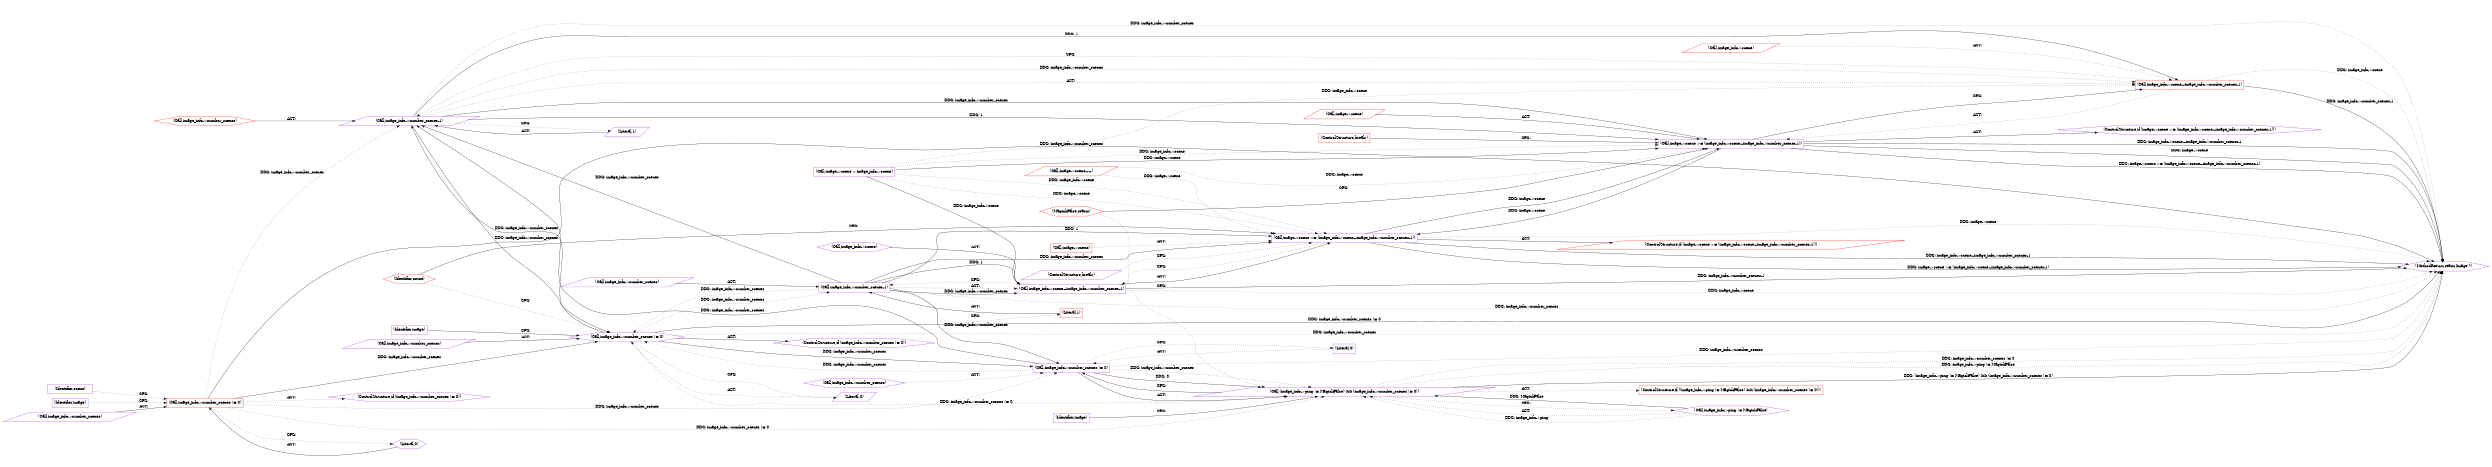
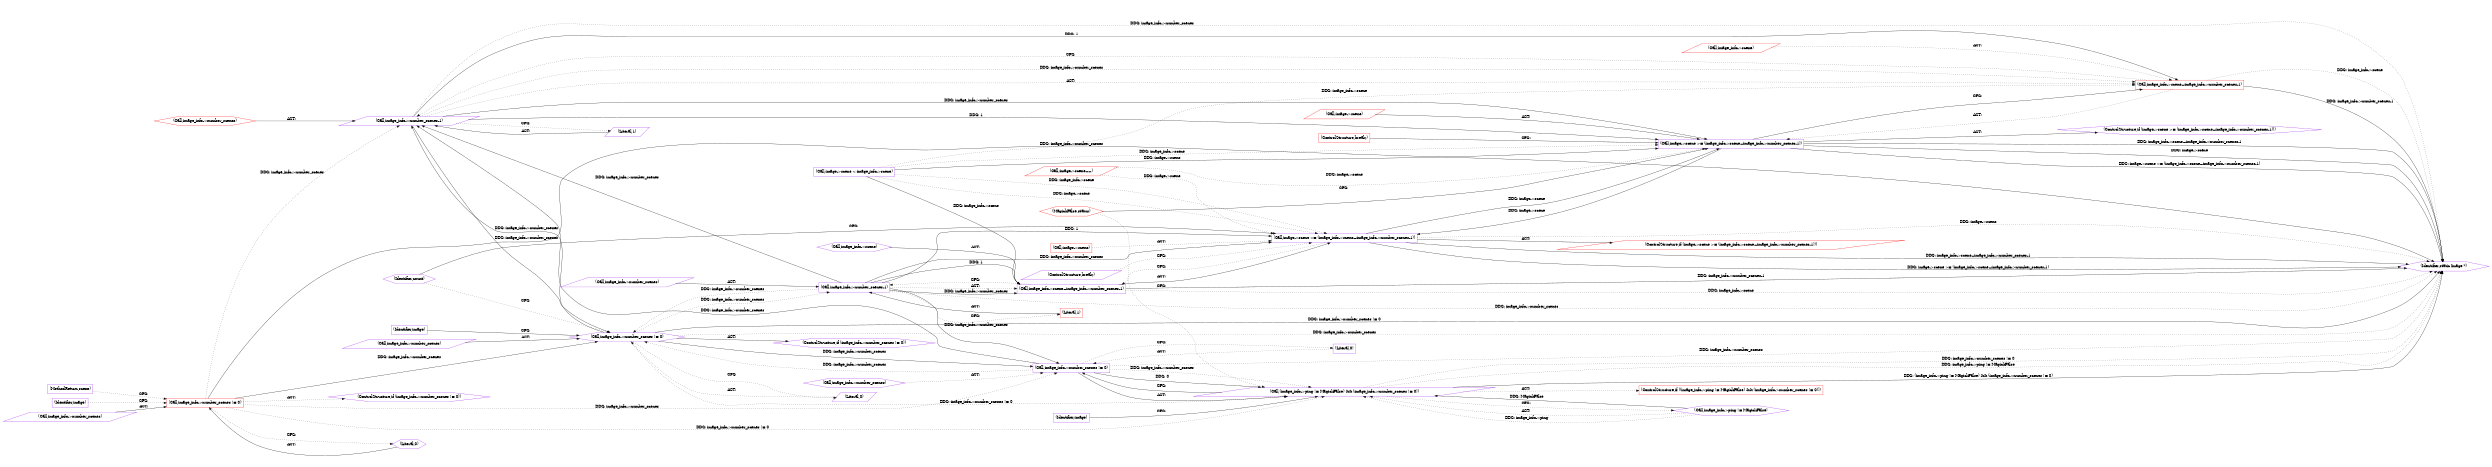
node "(MethodReturn,static Image *)": label "(MethodReturn,static Image *)" -> "(Identifier,static Image *)"
node "(Identifier,count)": color red -> purple
node "(Identifier,scene)": label "(Identifier,scene)" -> "(MethodReturn,scene)"
